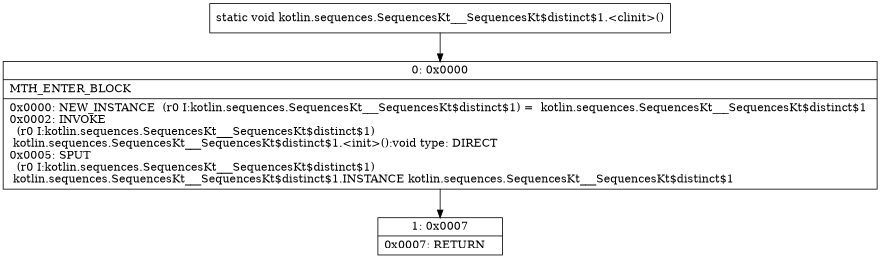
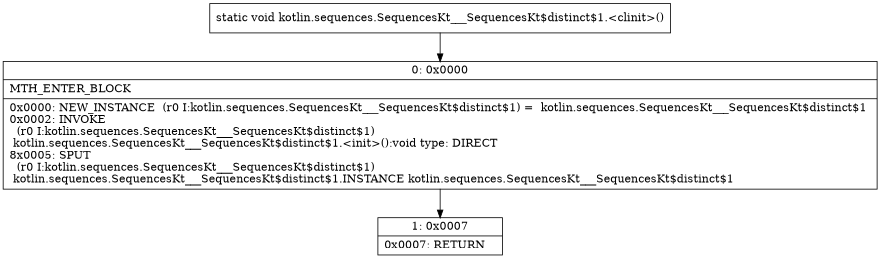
node "0: 0x0000": text "0x0005: SPUT" -> "8x0005: SPUT"
